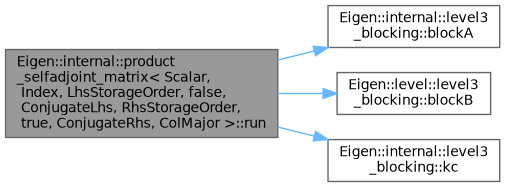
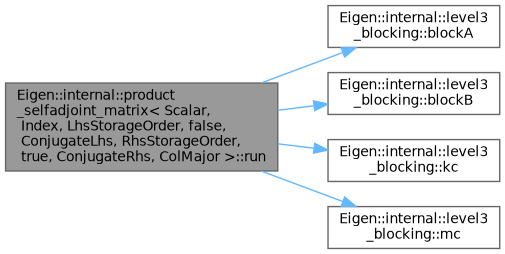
node "Eigen::level::level3 _blocking::blockB": label "Eigen::level::level3 _blocking::blockB" -> "Eigen::internal::level3 _blocking::blockB"
node "Eigen::internal::level3 _blocking::mc": added
